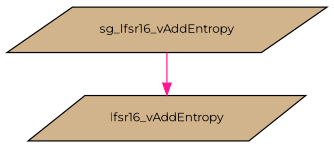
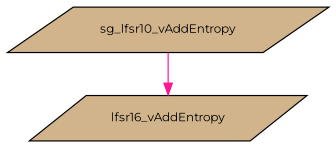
node "sg_lfsr16_vAddEntropy": label "sg_lfsr16_vAddEntropy" -> "sg_lfsr10_vAddEntropy"
